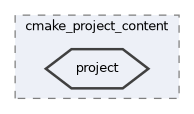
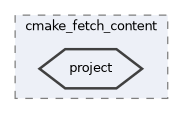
cluster "cmake_project_content": label "cmake_project_content" -> "cmake_fetch_content"
